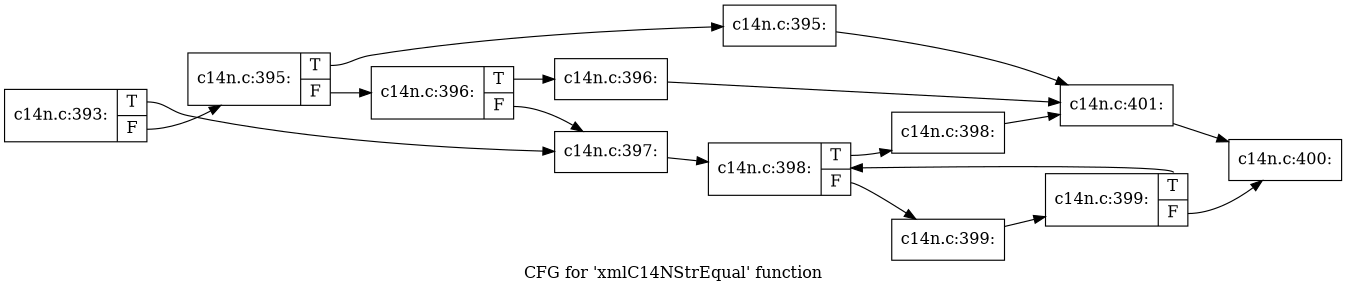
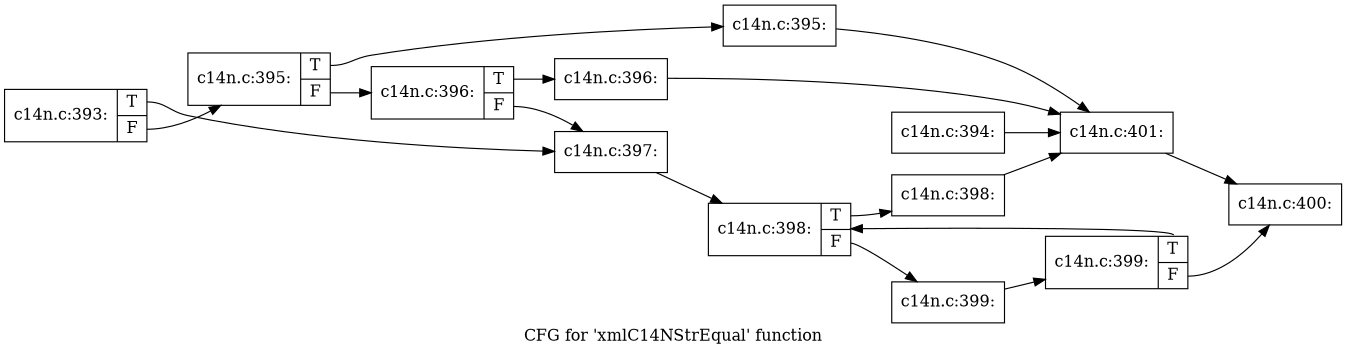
node "c14n.c:394:": added
